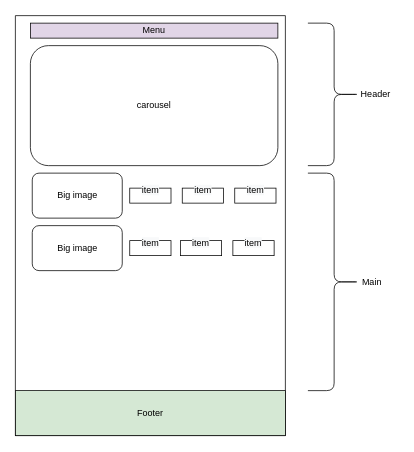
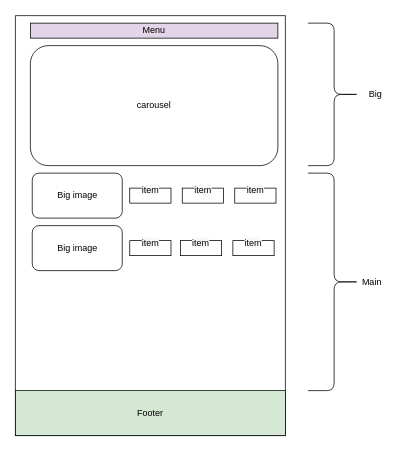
node "Header": label "Header" -> "Big"
